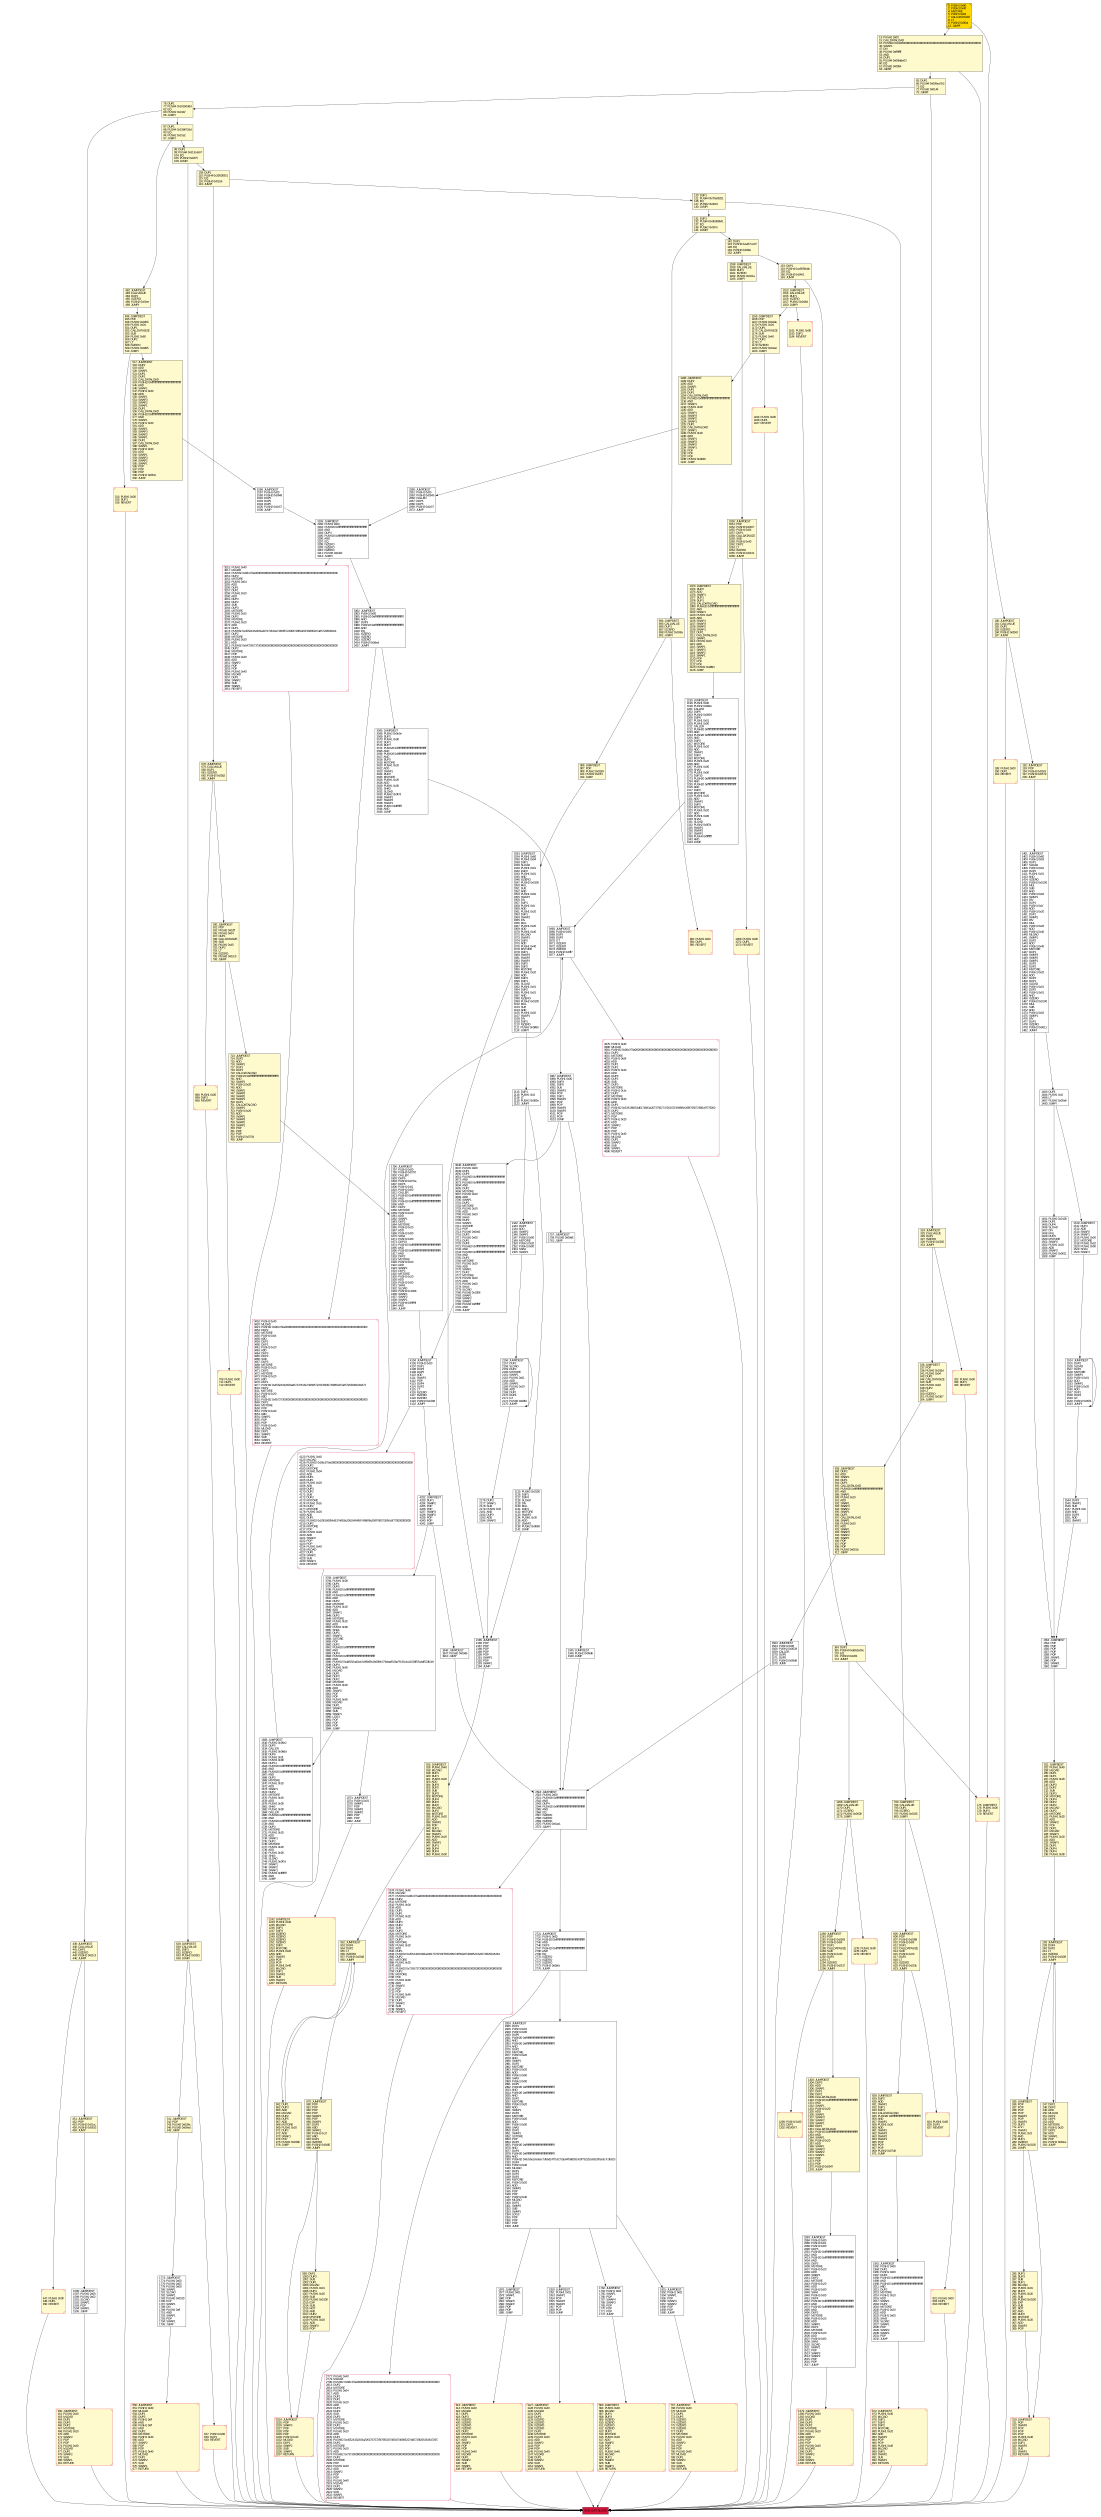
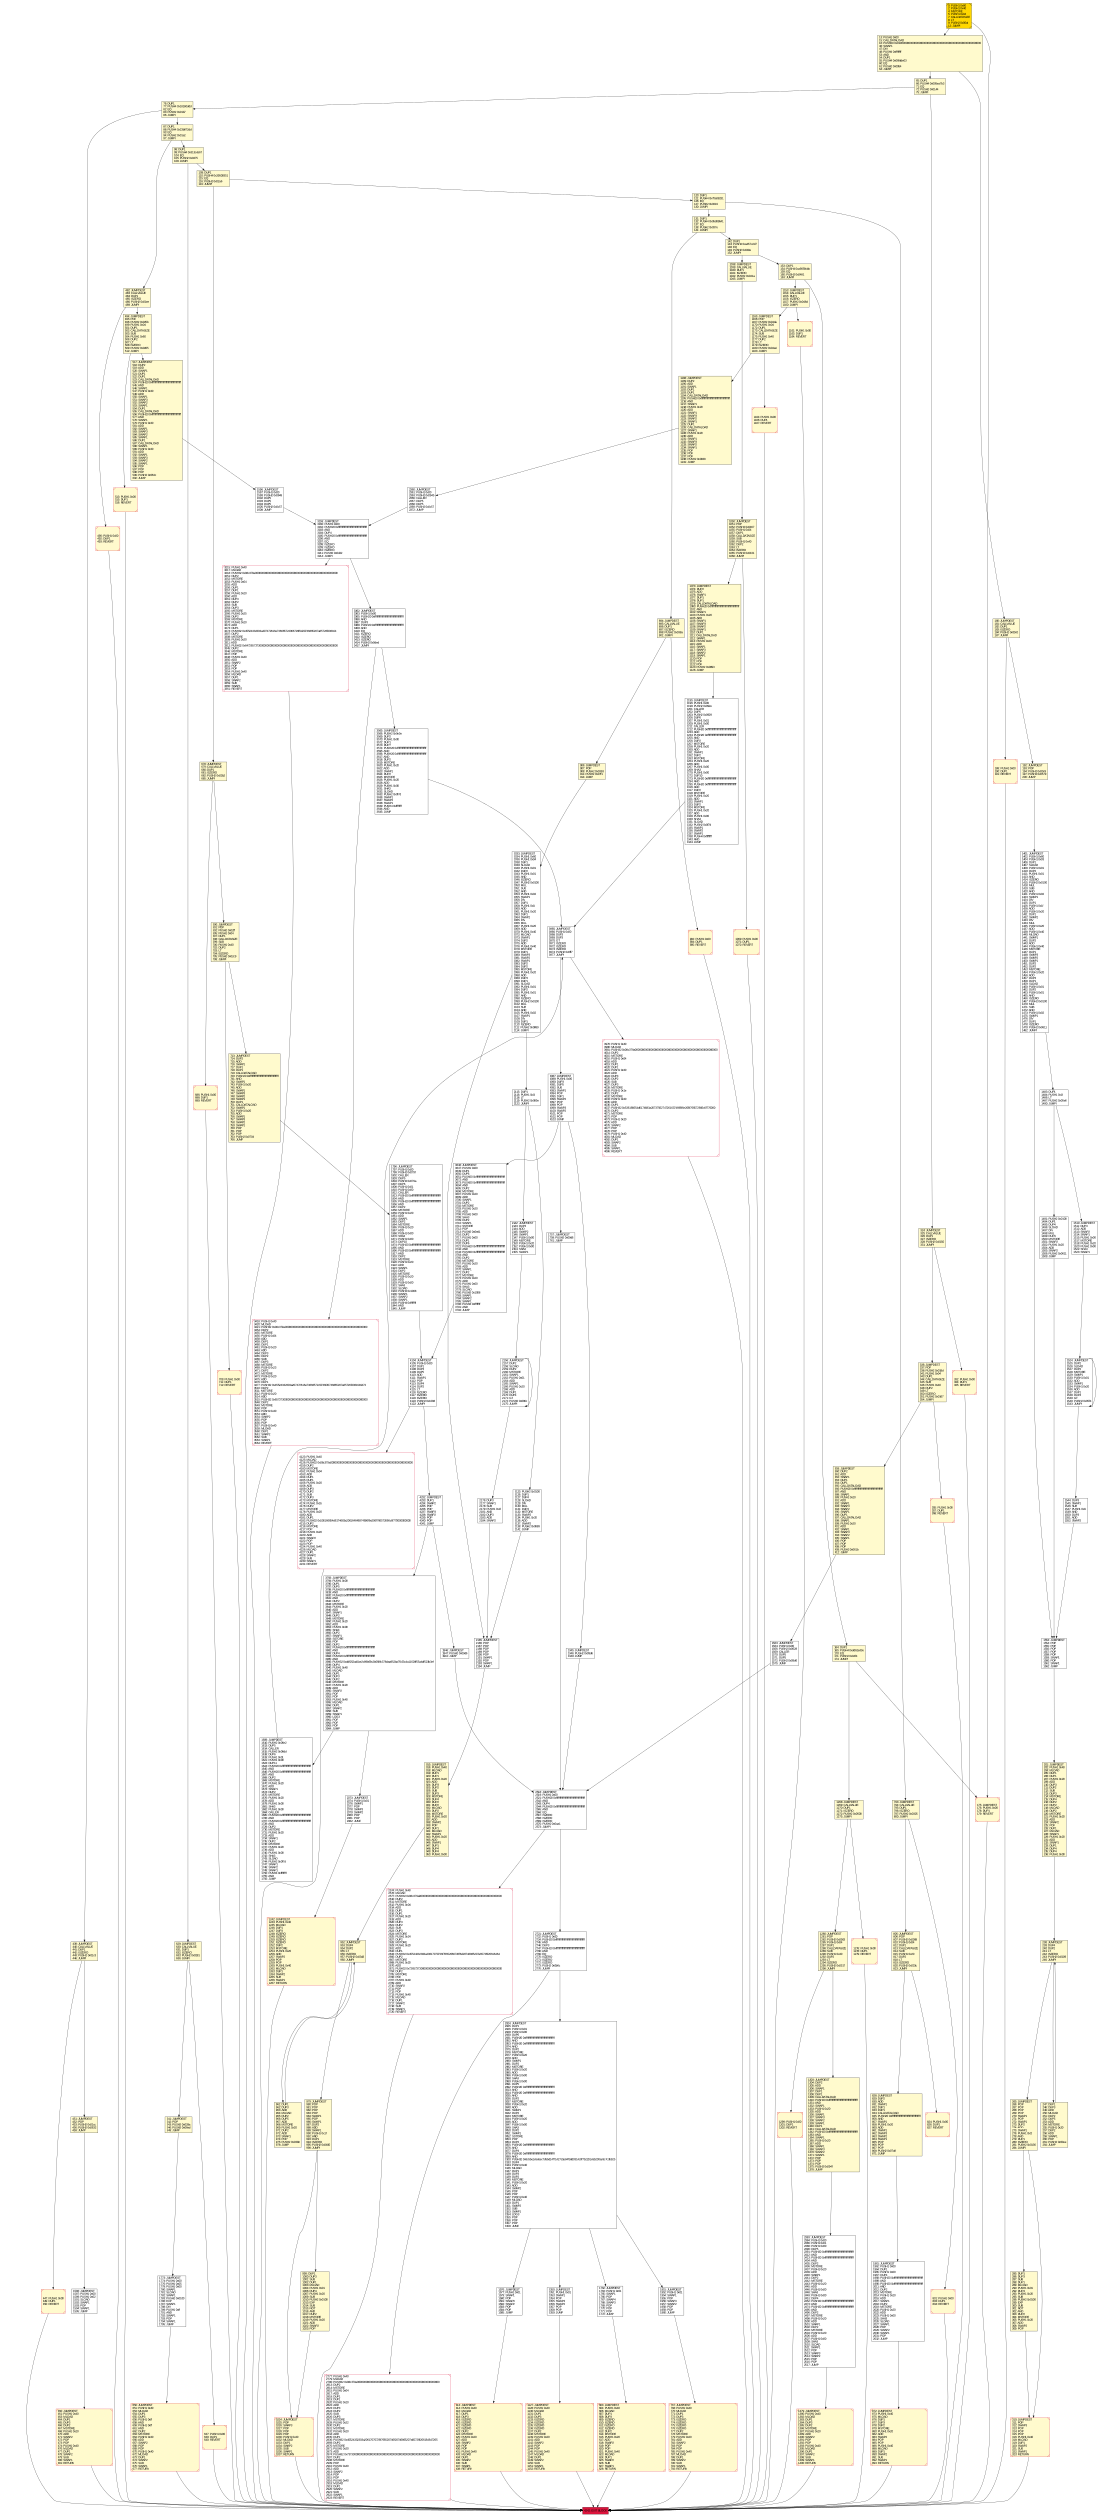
node "490: PUSH1 0x00 492: DUP1 493: REVERT": added
node "355: PUSH1 0x00 357: DUP1 358: REVERT": added
edge "902: PUSH1 0x00 904: DUP1 905: REVERT" -> "4242: EXIT BLOCK": added
